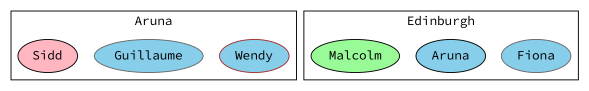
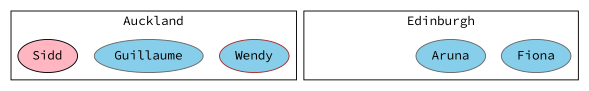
cluster "Aruna": label "Aruna" -> "Auckland"
node "Malcolm": removed
node "Aruna": color black -> gray40
